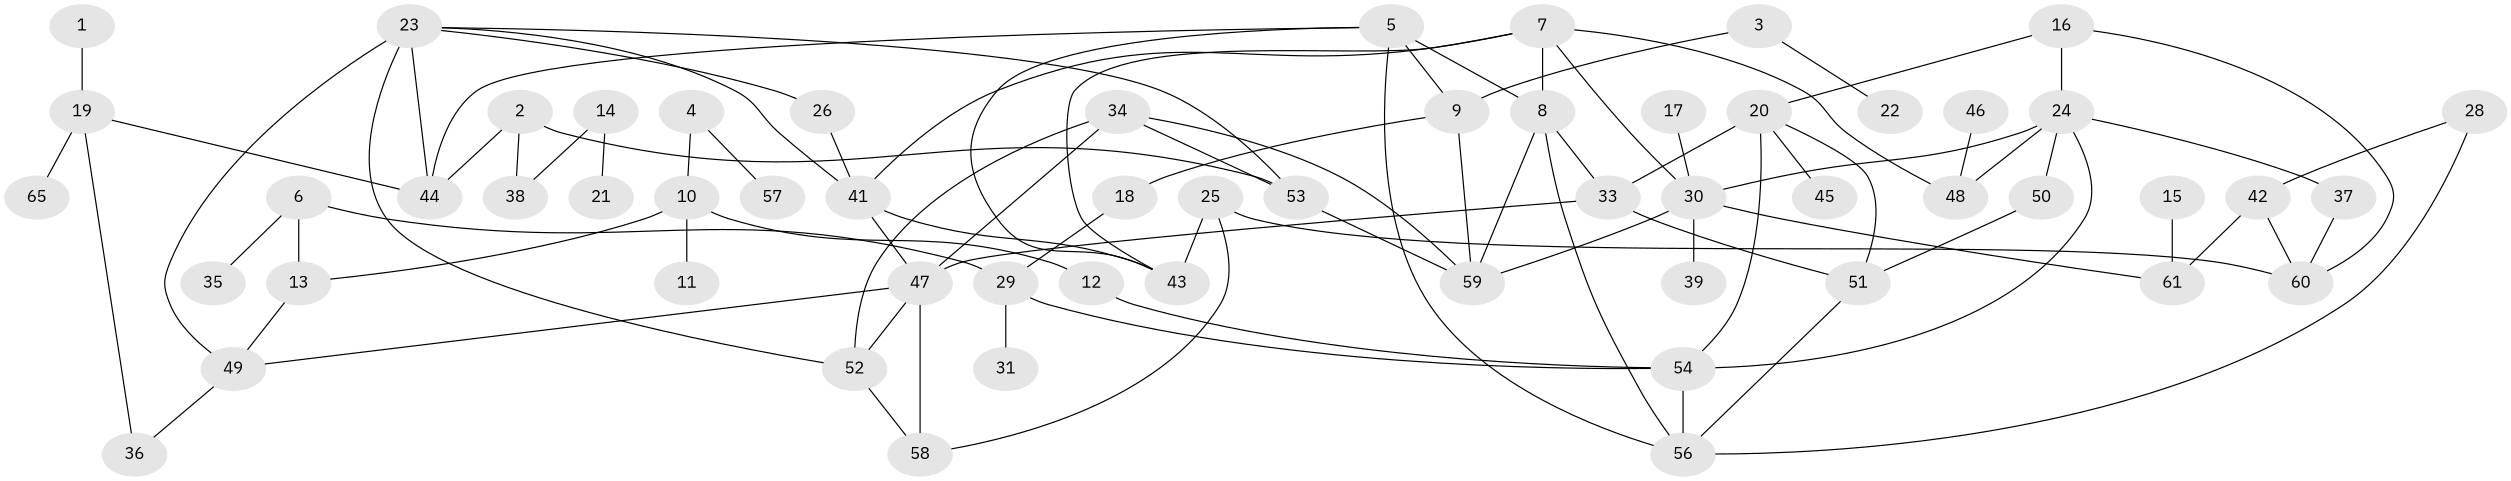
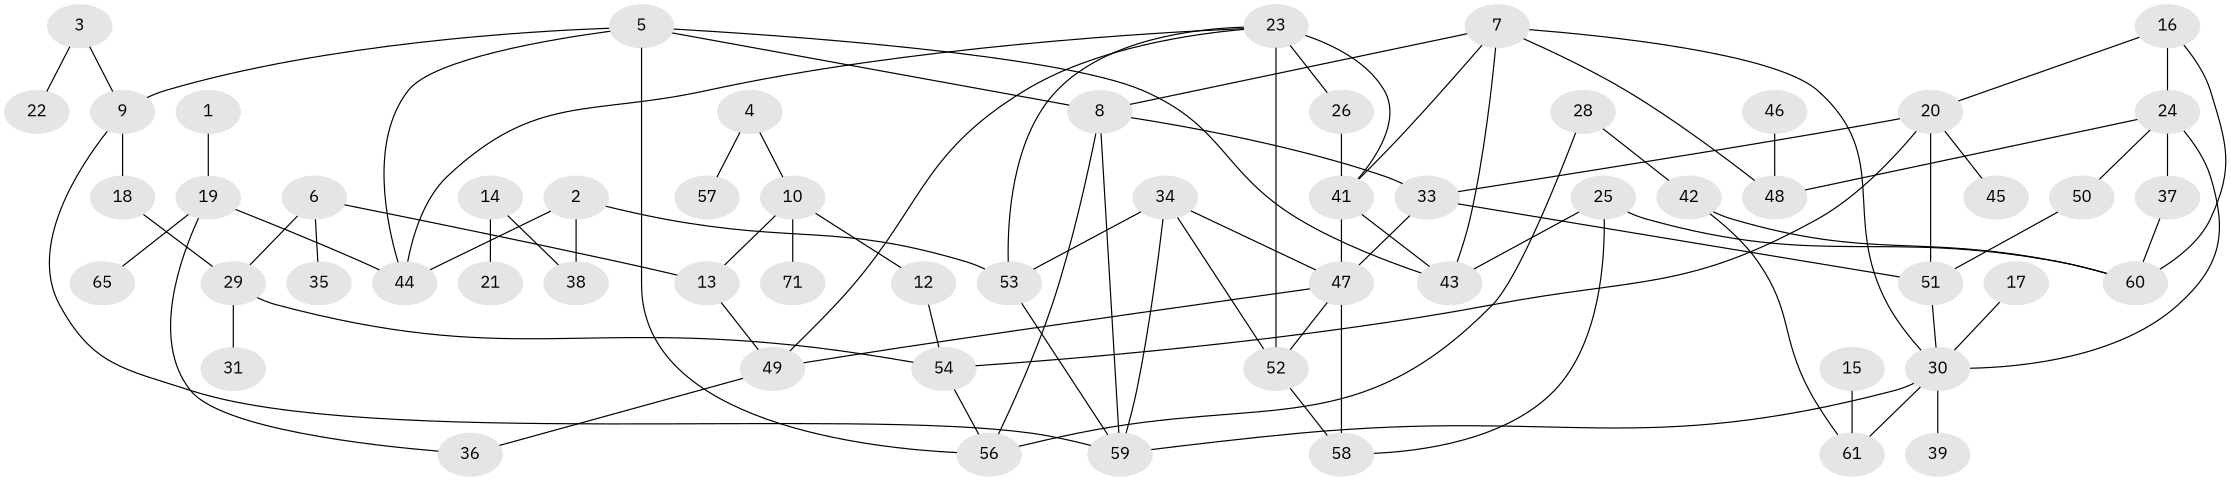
node "11": label "11" -> "71"
edge "24" -- "54": removed
edge "51" -- "56": now "51" -- "30"
